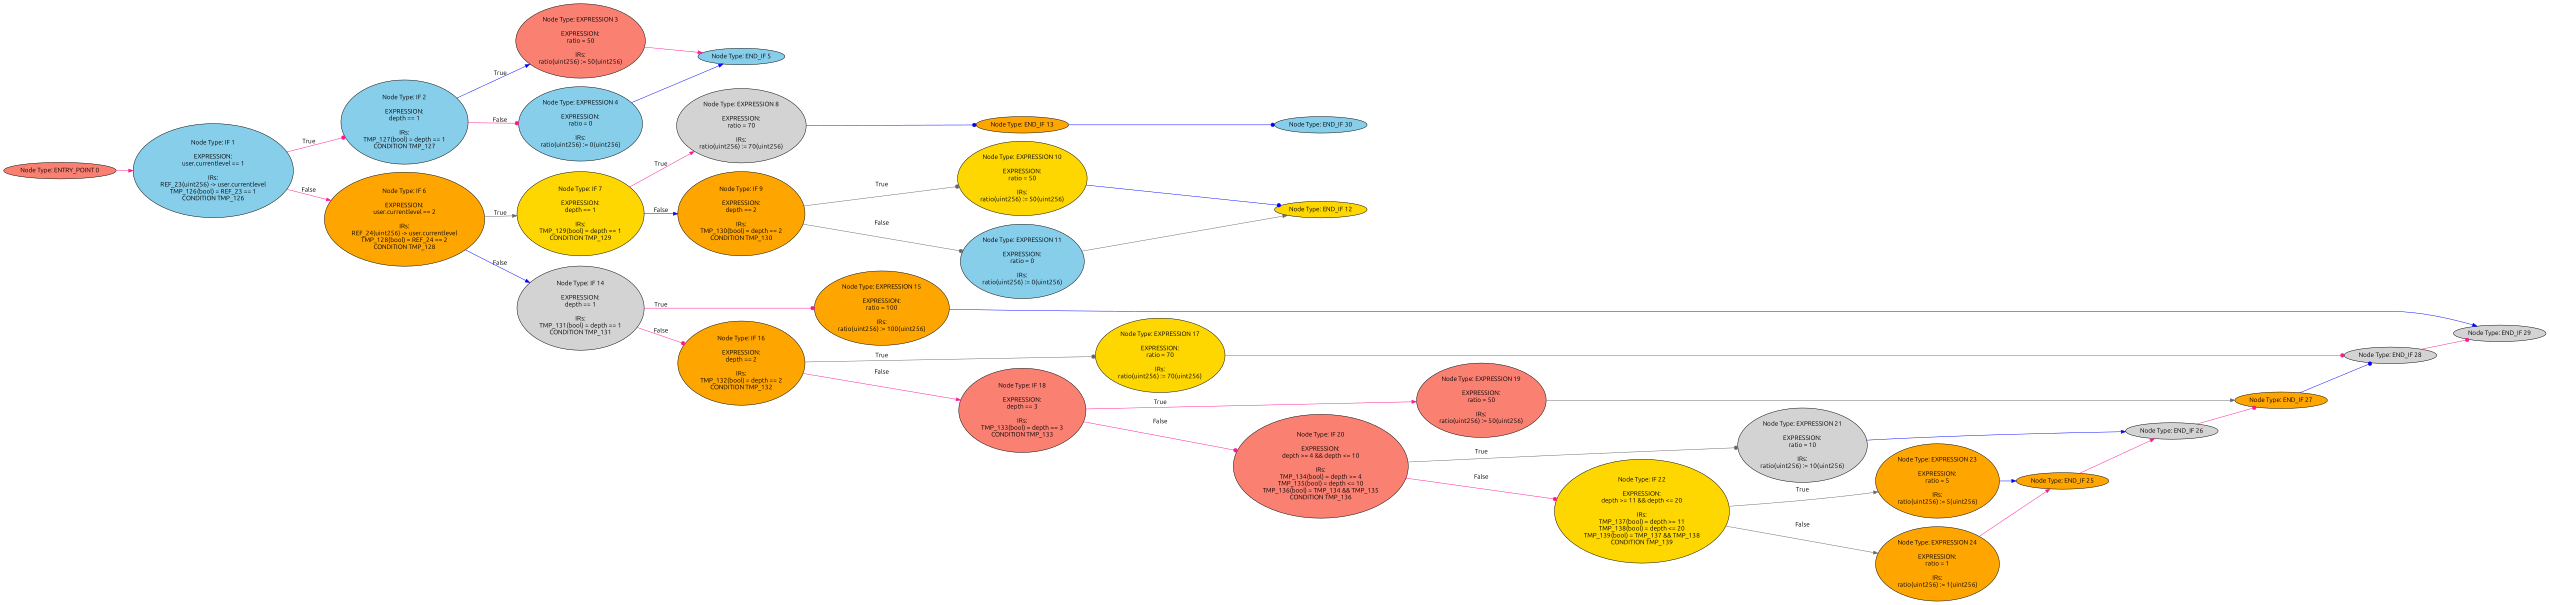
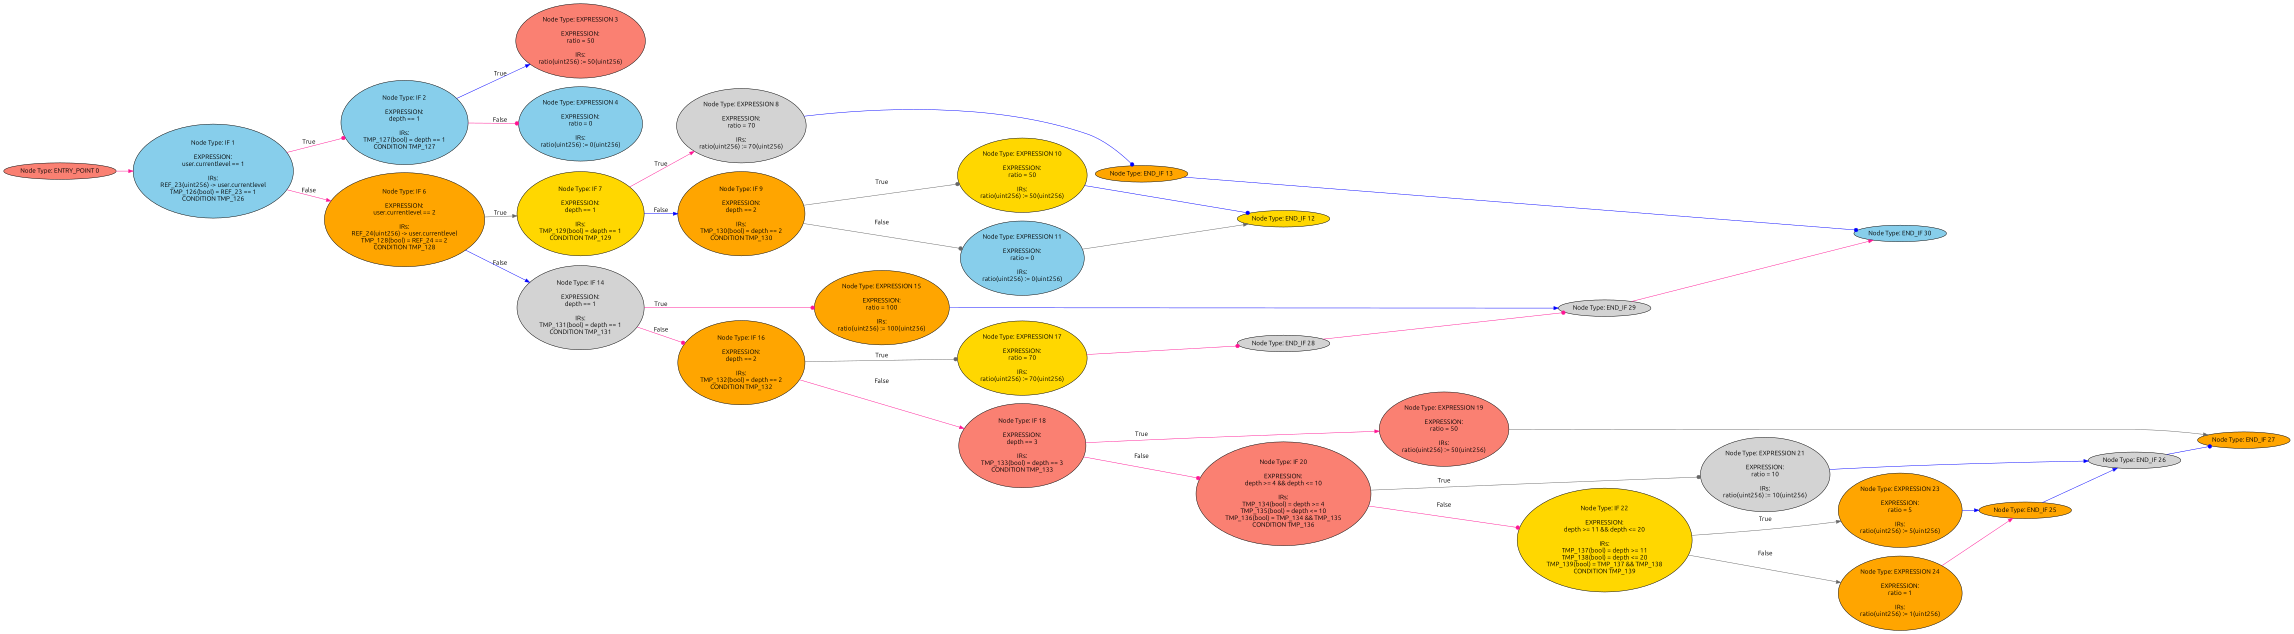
node "Node Type: END_IF 5": removed
edge "Node Type: END_IF 29" -> "Node Type: END_IF 30": added
edge "Node Type: END_IF 27" -> "Node Type: END_IF 28": removed
edge "Node Type: END_IF 26" -> "Node Type: END_IF 27": color deeppink -> blue
edge "Node Type: END_IF 25" -> "Node Type: END_IF 26": color deeppink -> blue
